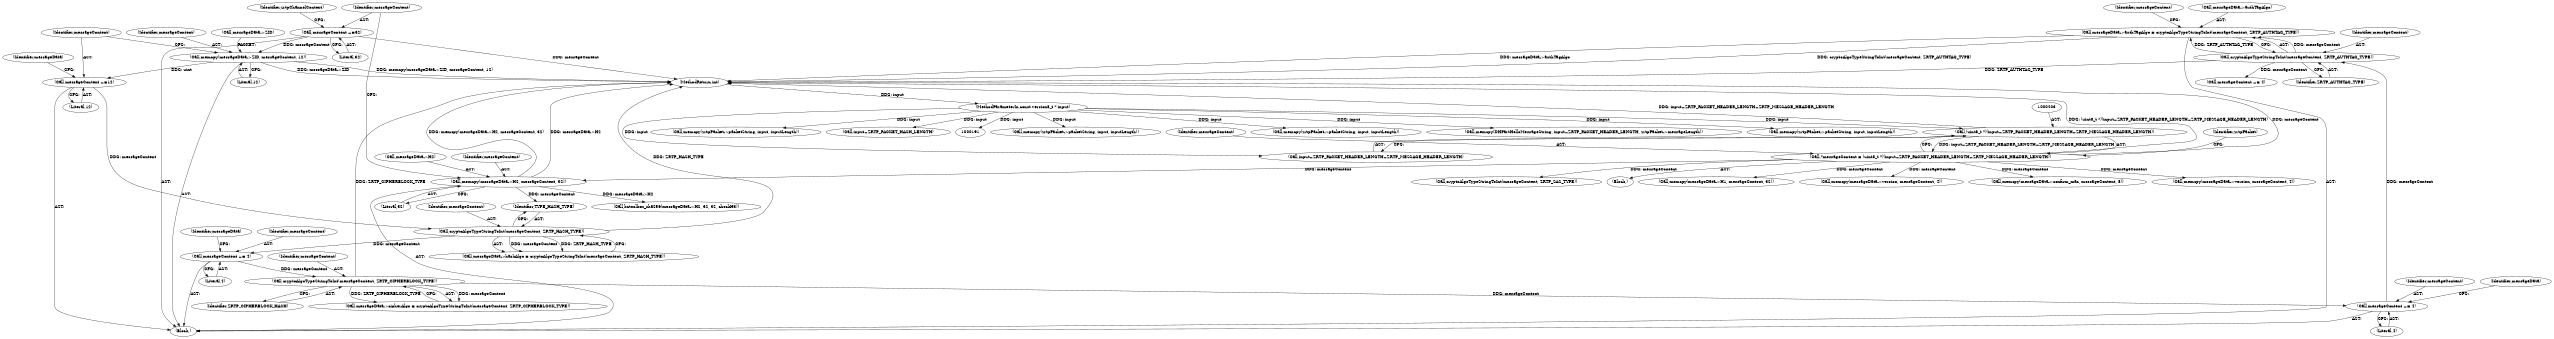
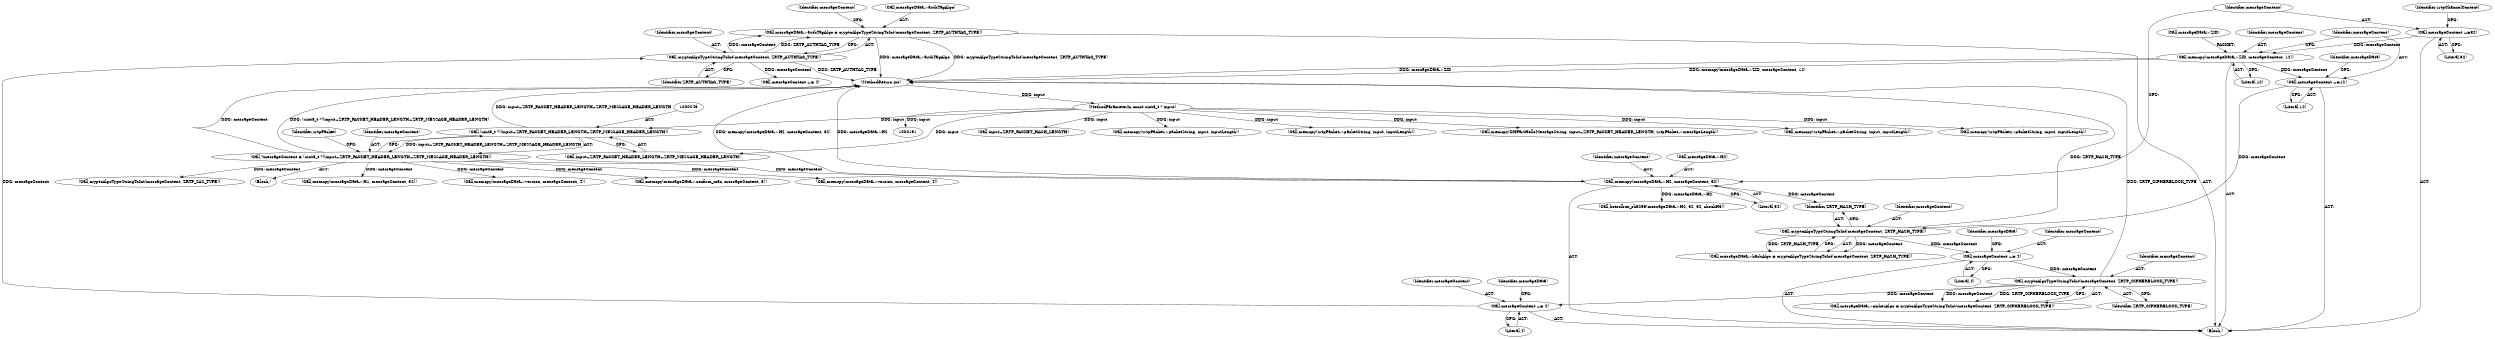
edge "(Call,messageContent +=32)" -> "(MethodReturn,int)": removed, label "DDG: messageContent"
edge "(Call,memcpy(messageData->ZID, messageContent, 12))" -> "(Call,messageContent +=12)": label "DDG: uint" -> "DDG: messageContent"
node "(MethodParameterIn,const version8_t * input)": label "(MethodParameterIn,const version8_t * input)" -> "(MethodParameterIn,const uint8_t * input)"
node "1000203": label "1000203" -> "1000243"
node "(Identifier,TYPE_HASH_TYPE)": label "(Identifier,TYPE_HASH_TYPE)" -> "(Identifier,ZRTP_HASH_TYPE)"
node "(Identifier,ZRTP_CIPHERBLOCK_HASH)": label "(Identifier,ZRTP_CIPHERBLOCK_HASH)" -> "(Identifier,ZRTP_CIPHERBLOCK_TYPE)"
